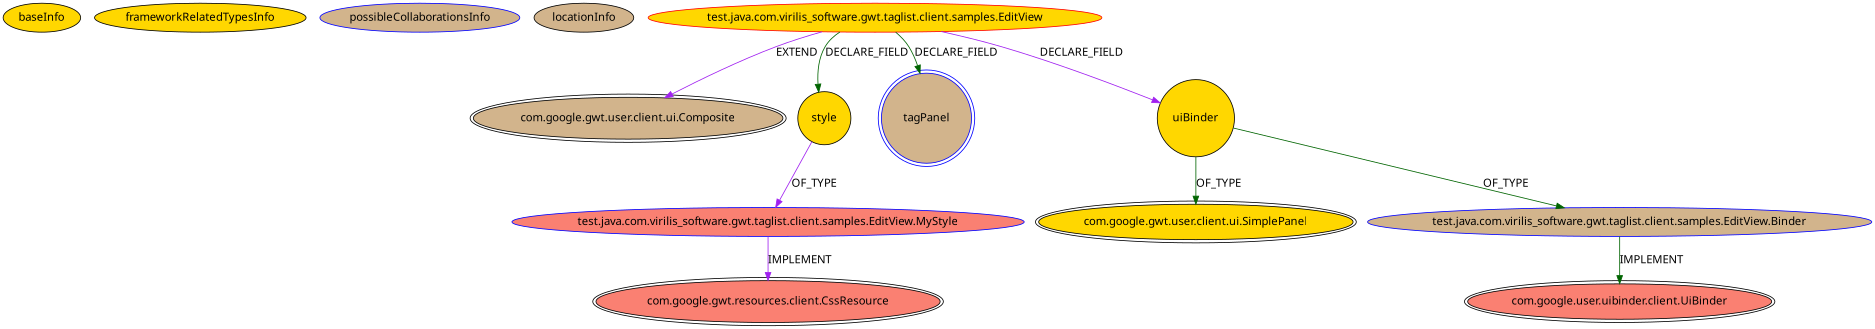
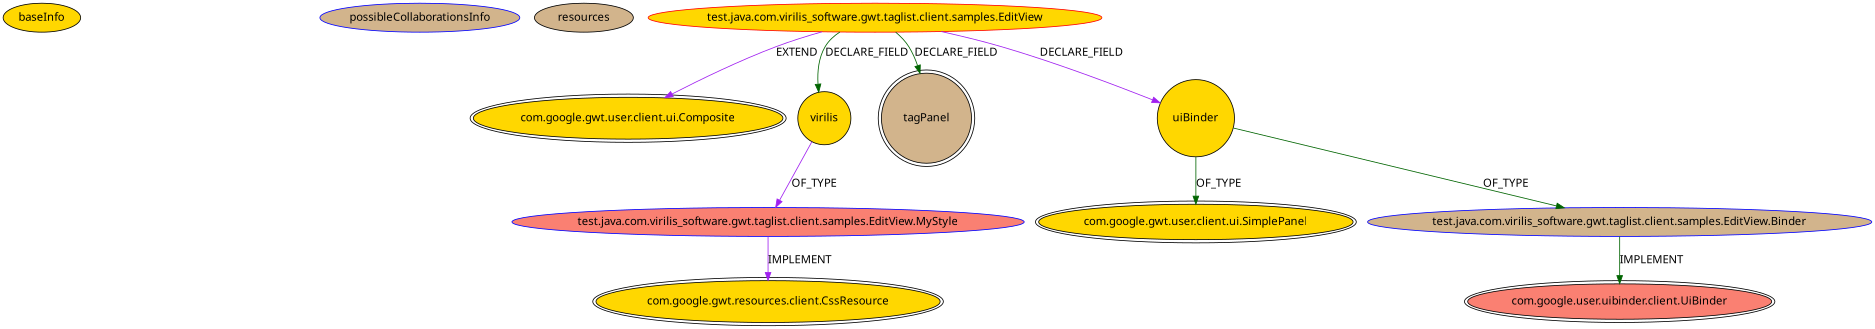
node "frameworkRelatedTypesInfo": removed
node "locationInfo": label "locationInfo" -> "resources"
node "com.google.gwt.user.client.ui.Composite": fillcolor tan -> gold
node "style": label "style" -> "virilis"
node "tagPanel": color blue -> black
node "com.google.gwt.resources.client.CssResource": fillcolor salmon -> gold
